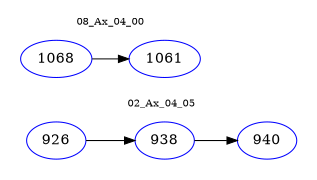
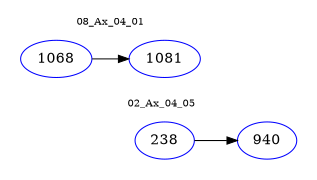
cluster "08_Ax_04_00": label "08_Ax_04_00" -> "08_Ax_04_01"
node "1061": label "1061" -> "1081"
node "926": removed
node "938": label "938" -> "238"
